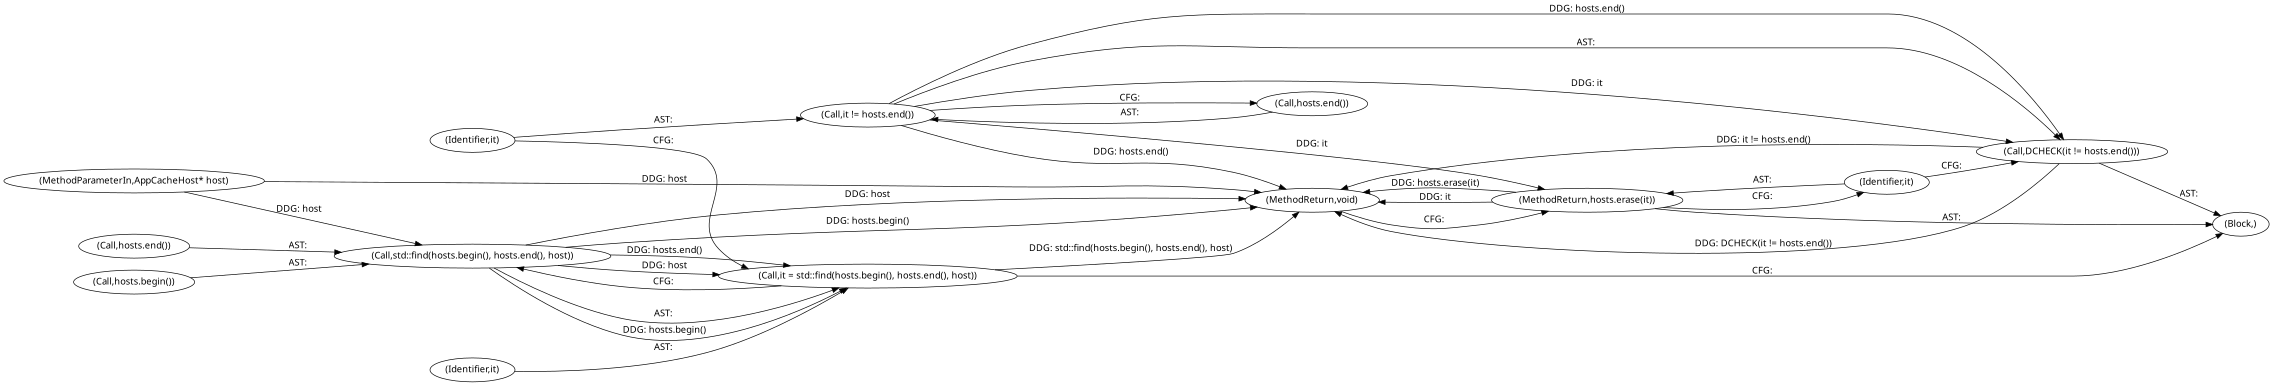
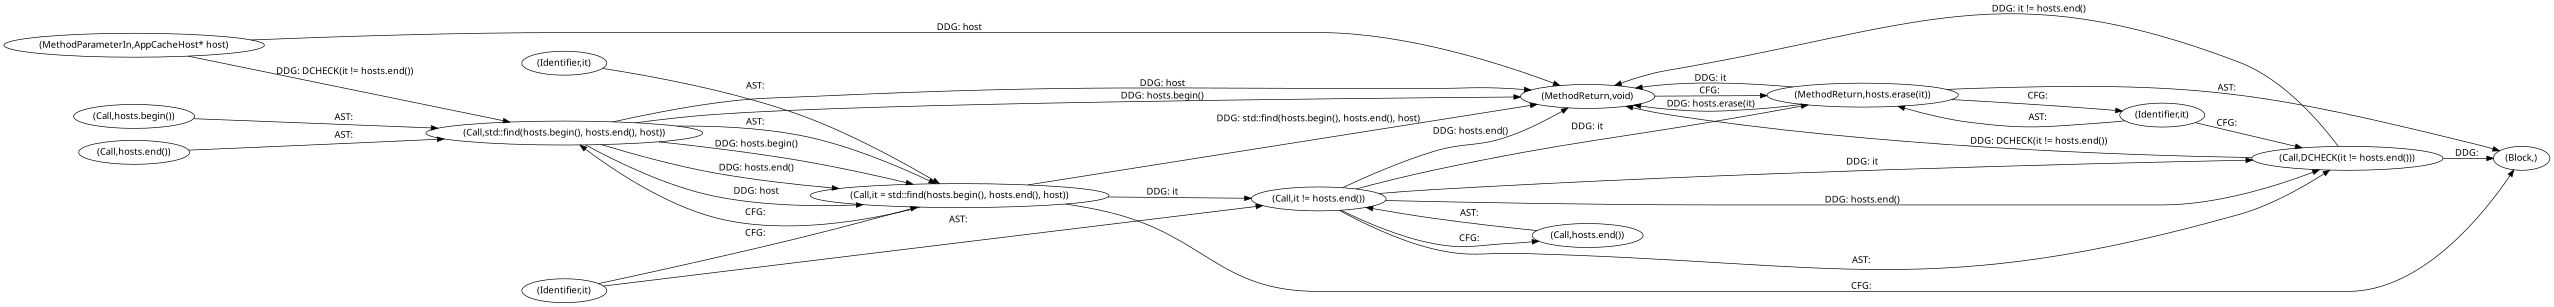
edge "(Call,DCHECK(it != hosts.end()))" -> "(Block,)": label "AST: " -> "DDG: "
edge "(Call,it = std::find(hosts.begin(), hosts.end(), host))" -> "(Call,it != hosts.end())": added, label "DDG: it"
edge "(MethodParameterIn,AppCacheHost* host)" -> "(Call,std::find(hosts.begin(), hosts.end(), host))": label "DDG: host" -> "DDG: DCHECK(it != hosts.end())"
